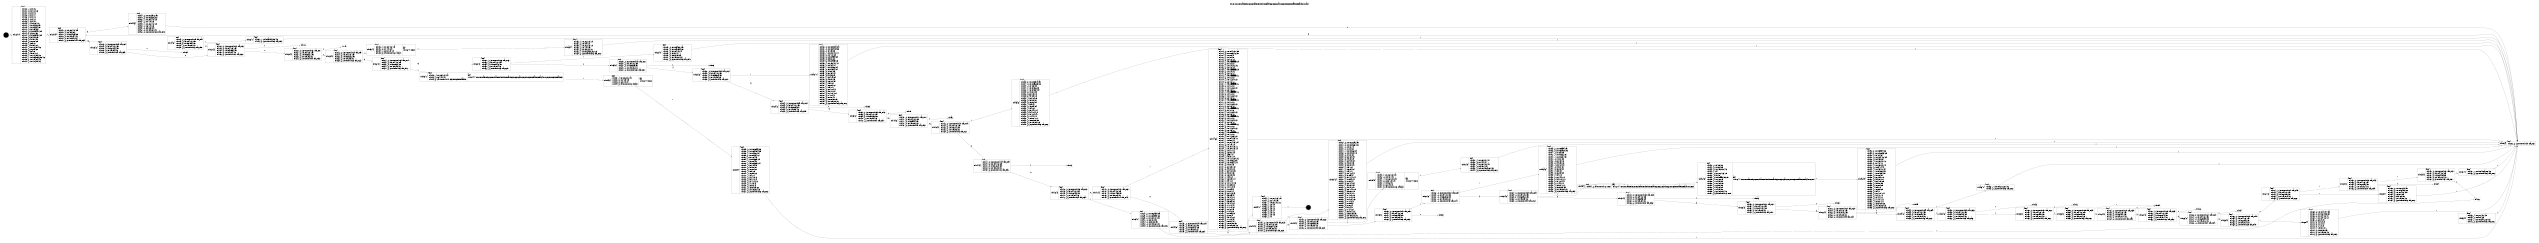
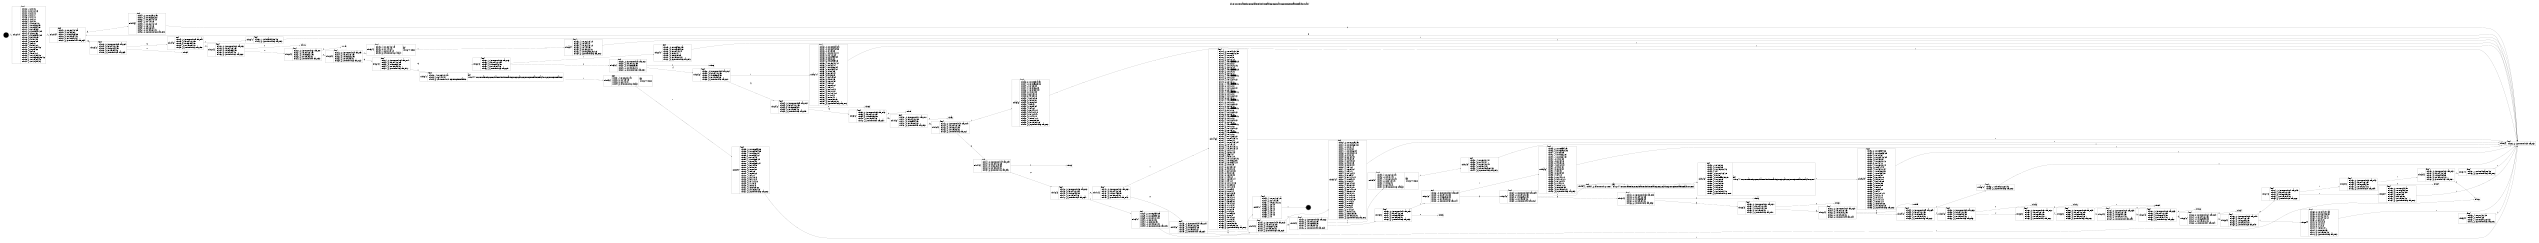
edge "0x4012d8 [28]" -> "0x401310 [28]": now "0x4012d8 [28]" -> "0x4012f4 [28]"
